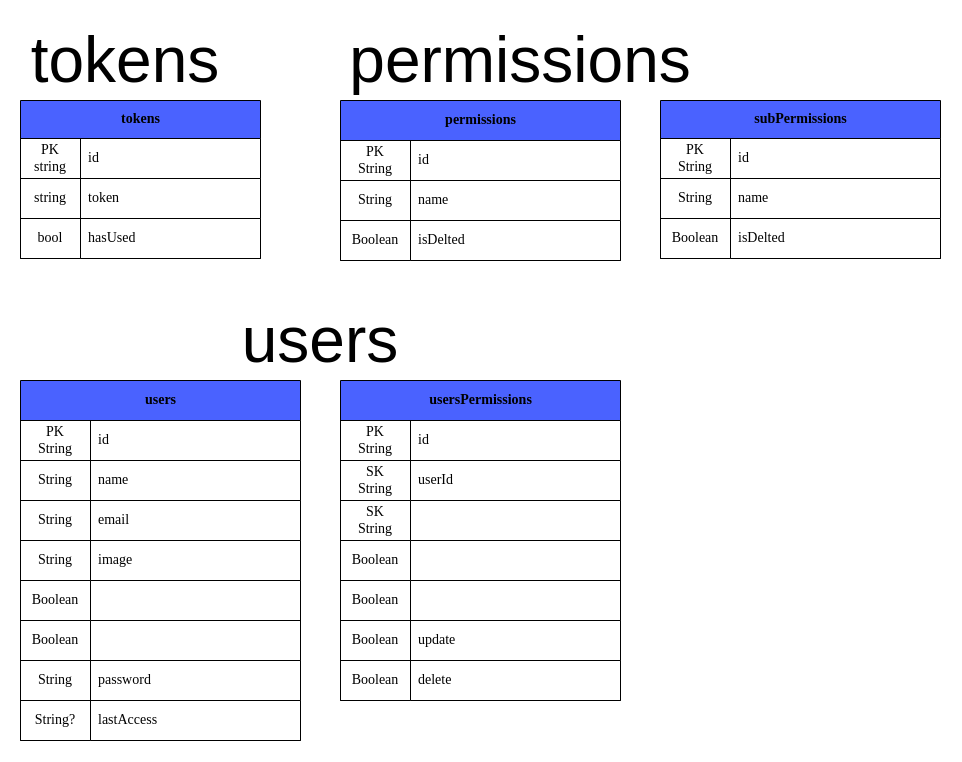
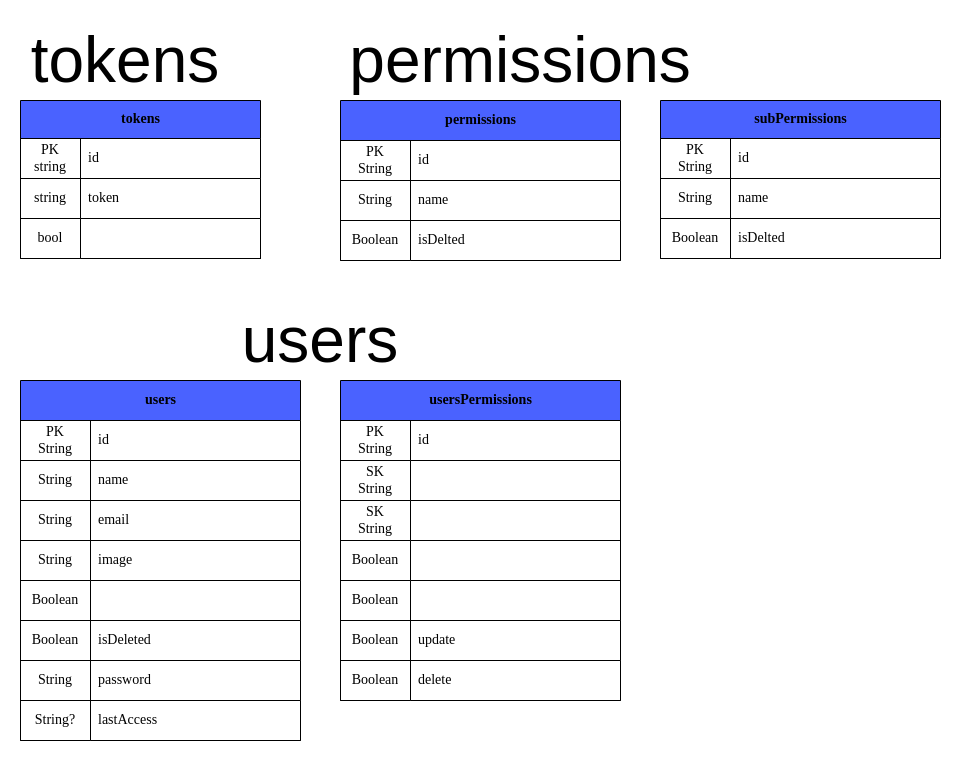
node "hasUsed": removed
node "userId": removed
node "isDeleted": added
